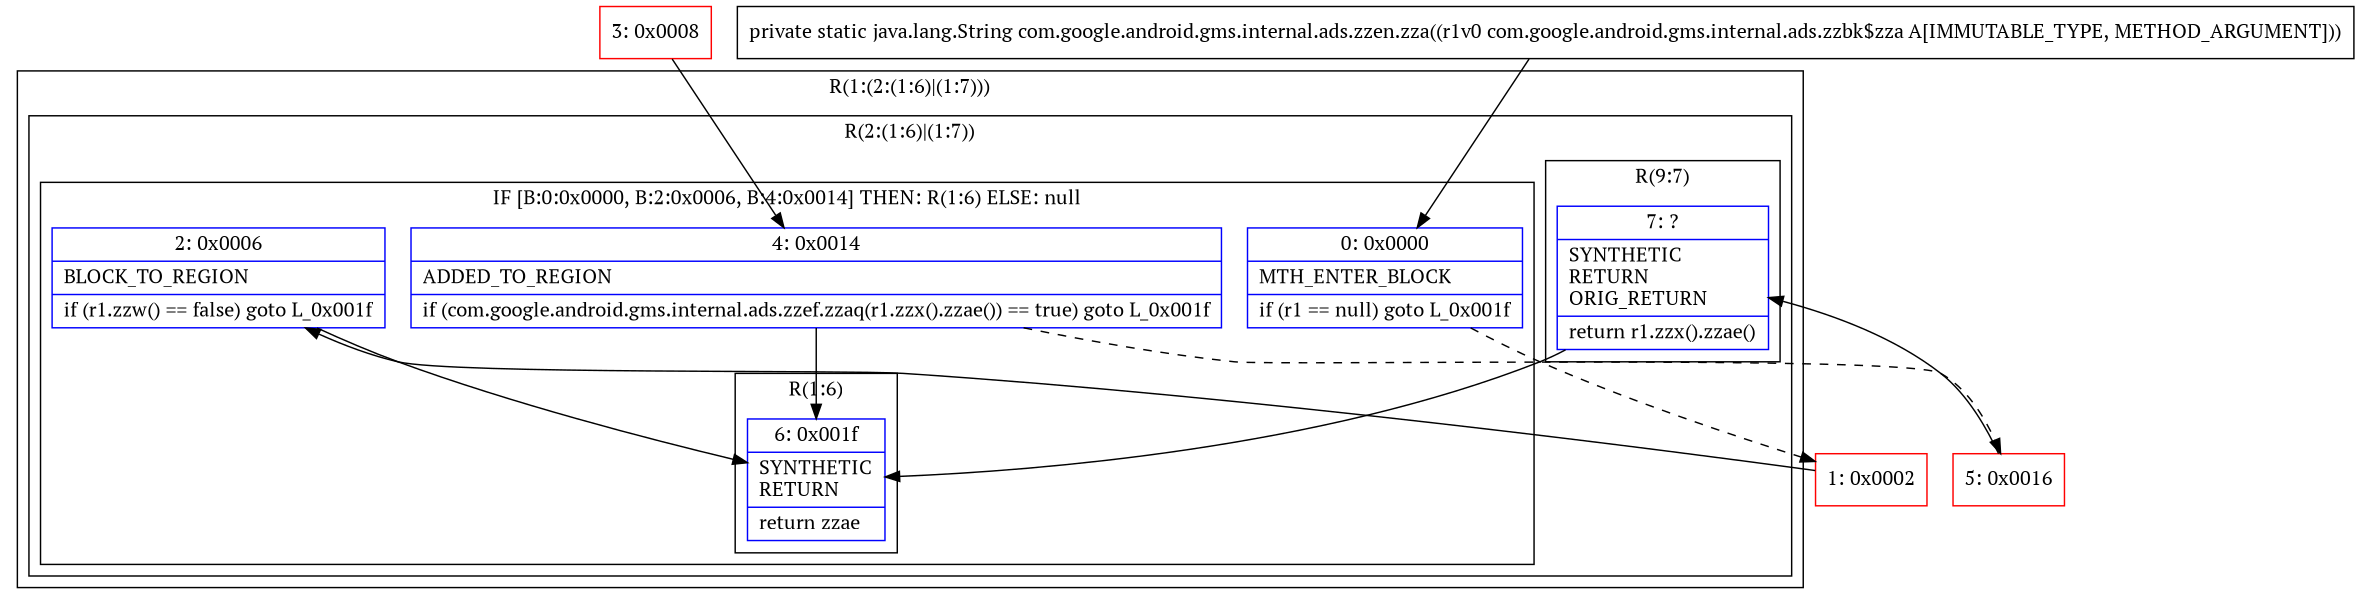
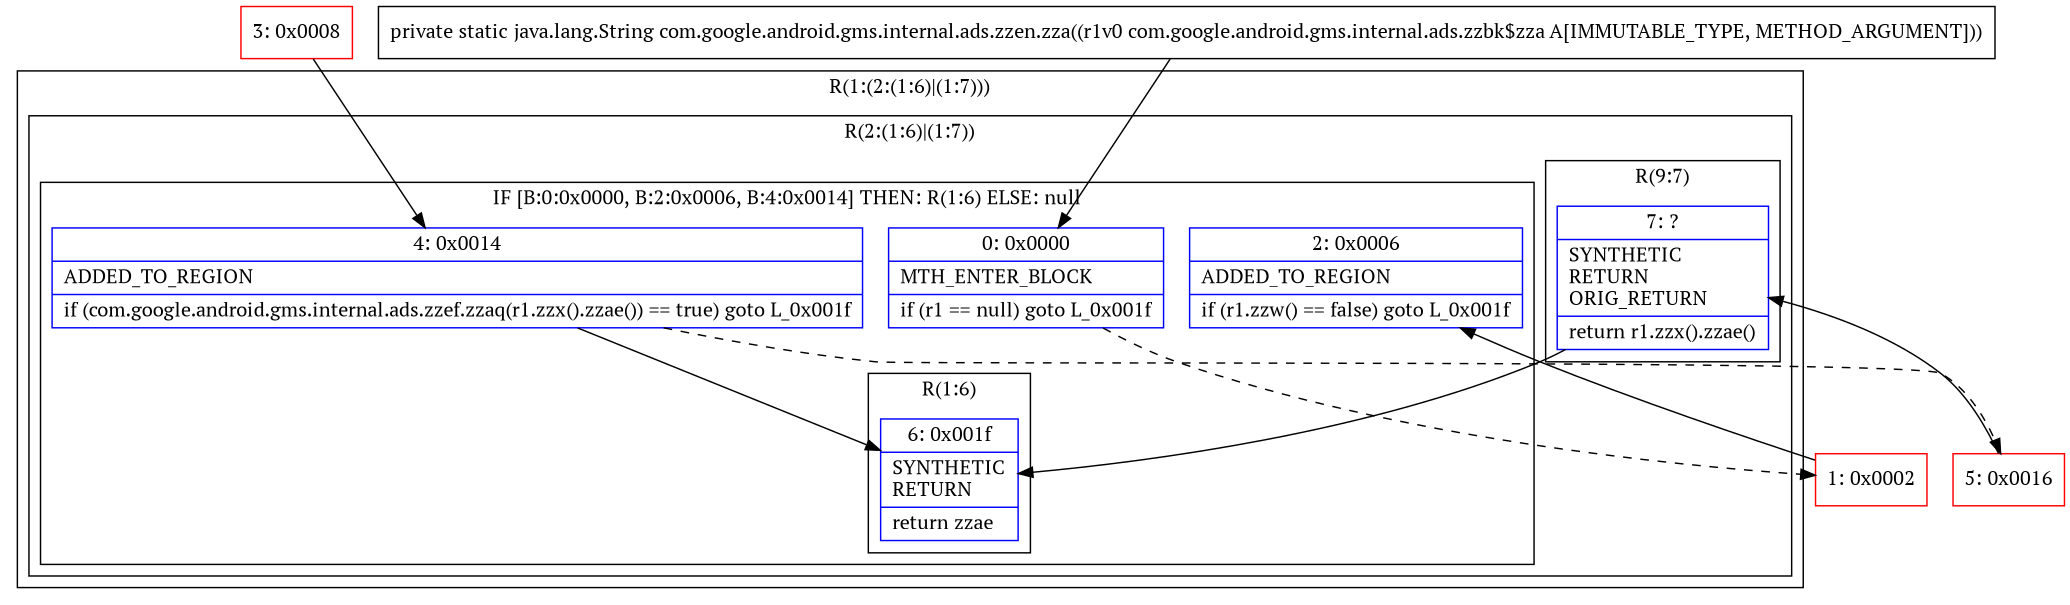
node "2: 0x0006": text "BLOCK_TO_REGION" -> "ADDED_TO_REGION"
edge "2: 0x0006" -> "6: 0x001f": removed
